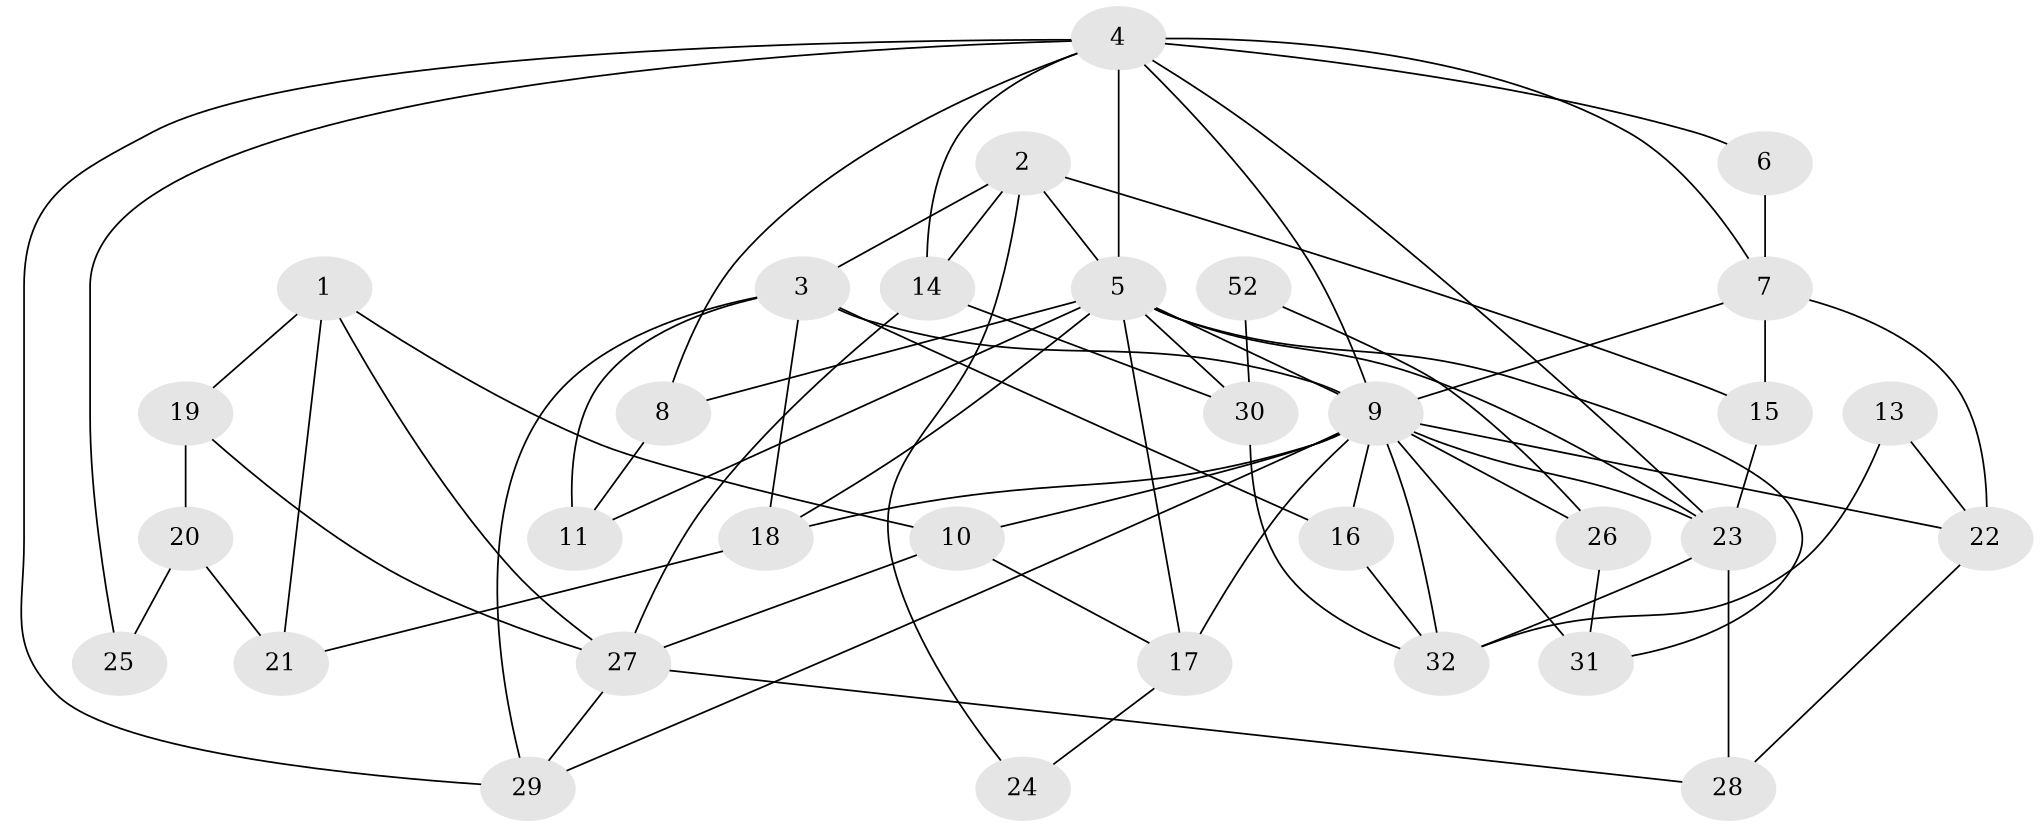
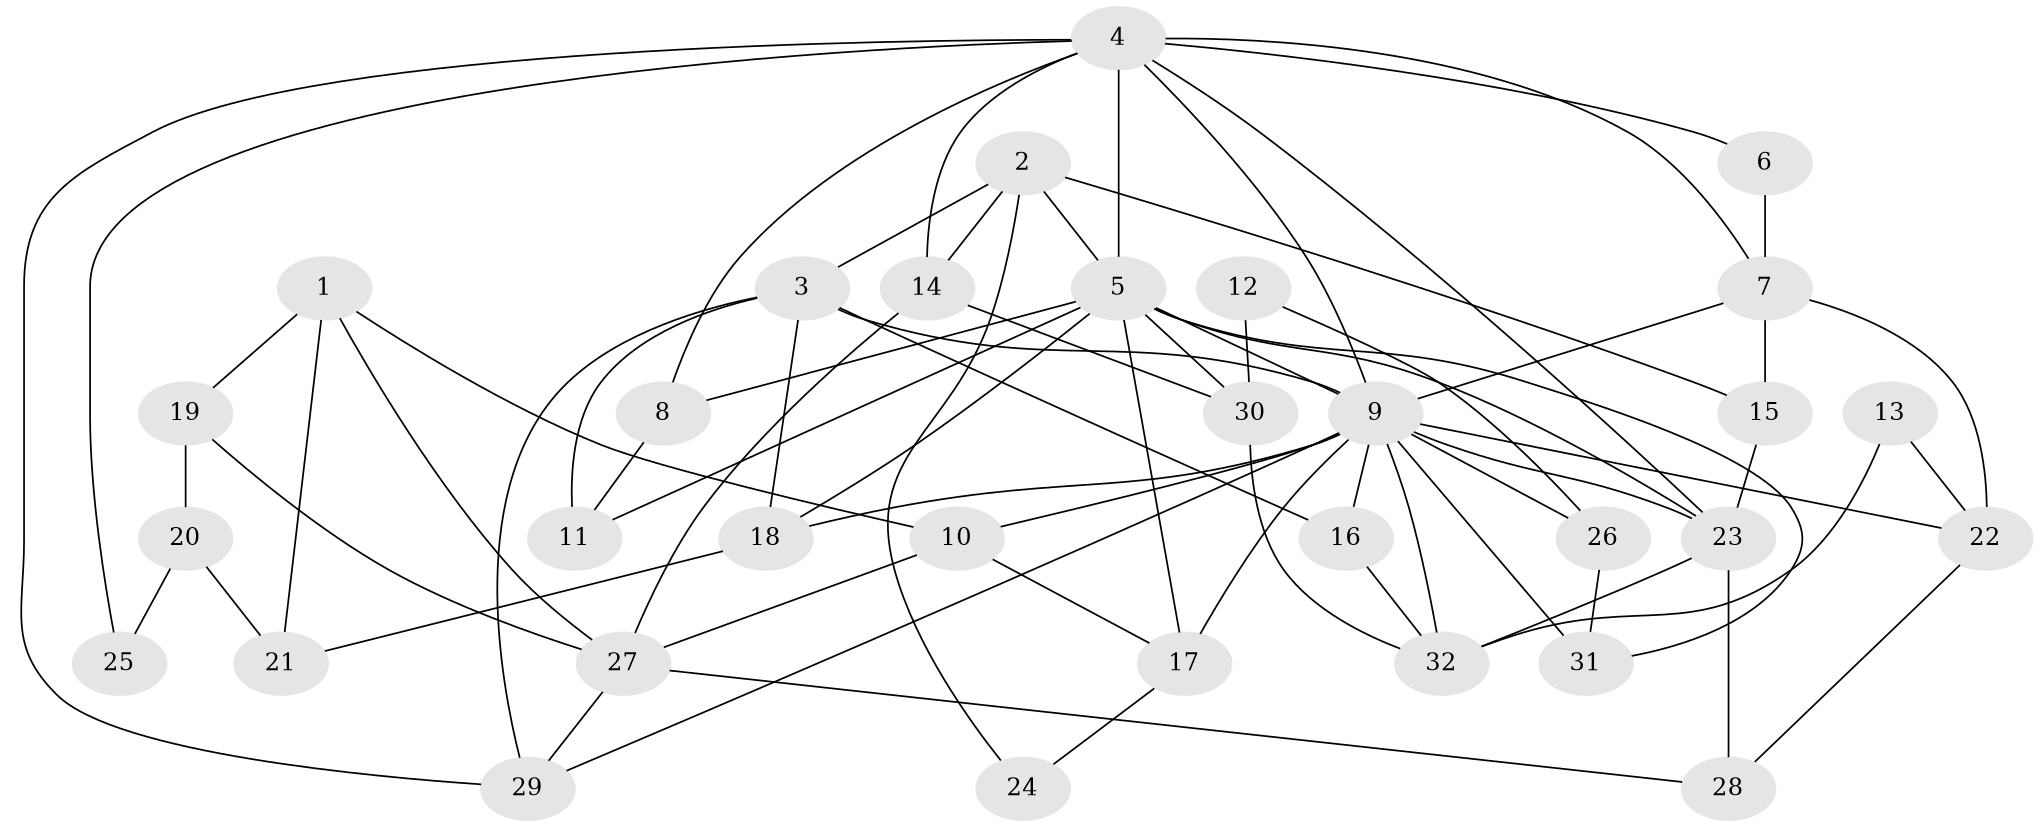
node "52": label "52" -> "12"
